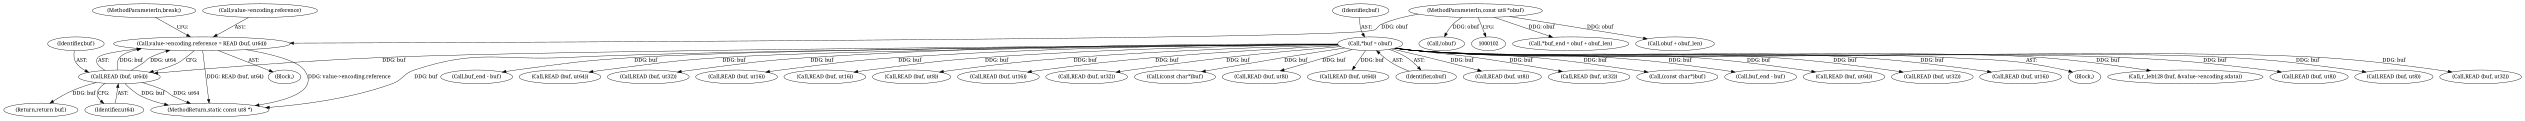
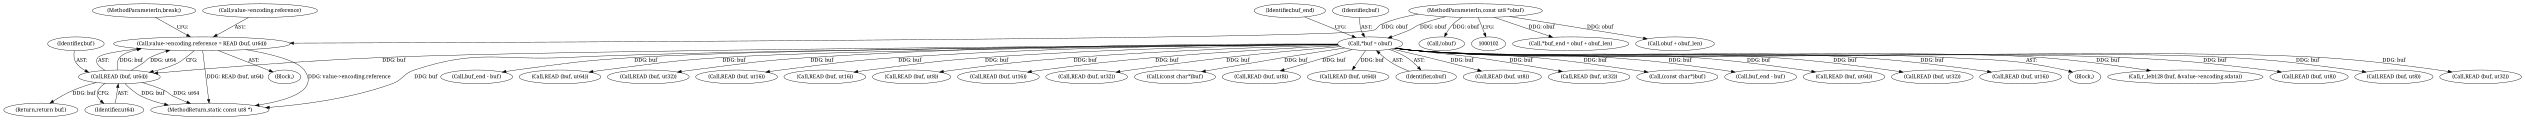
node "(Identifier,buf_end)": added
edge "(MethodParameterIn,const ut8 *obuf)" -> "(Call,*buf = obuf)": added, label "DDG: obuf"
